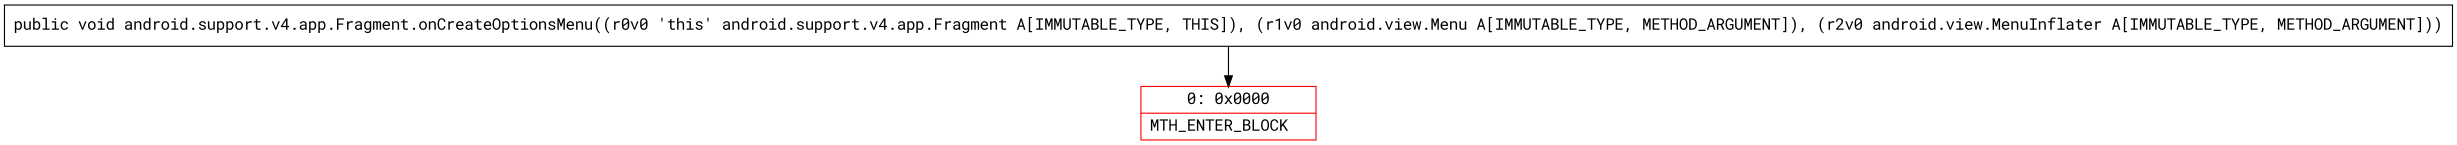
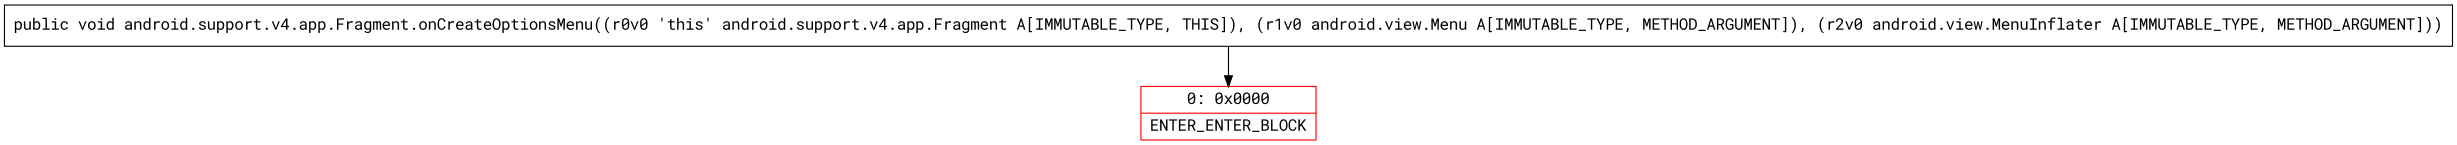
node "0: 0x0000": text "MTH_ENTER_BLOCK" -> "ENTER_ENTER_BLOCK"
